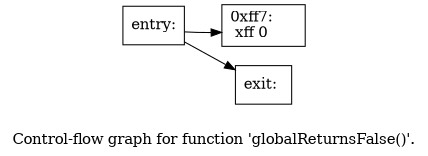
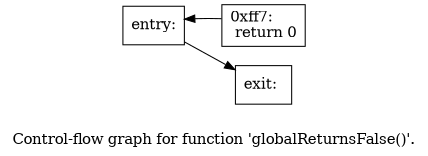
edge "entry:" -> "0xff7:": reversed
node "0xff7:": text "xff 0" -> "return 0"
